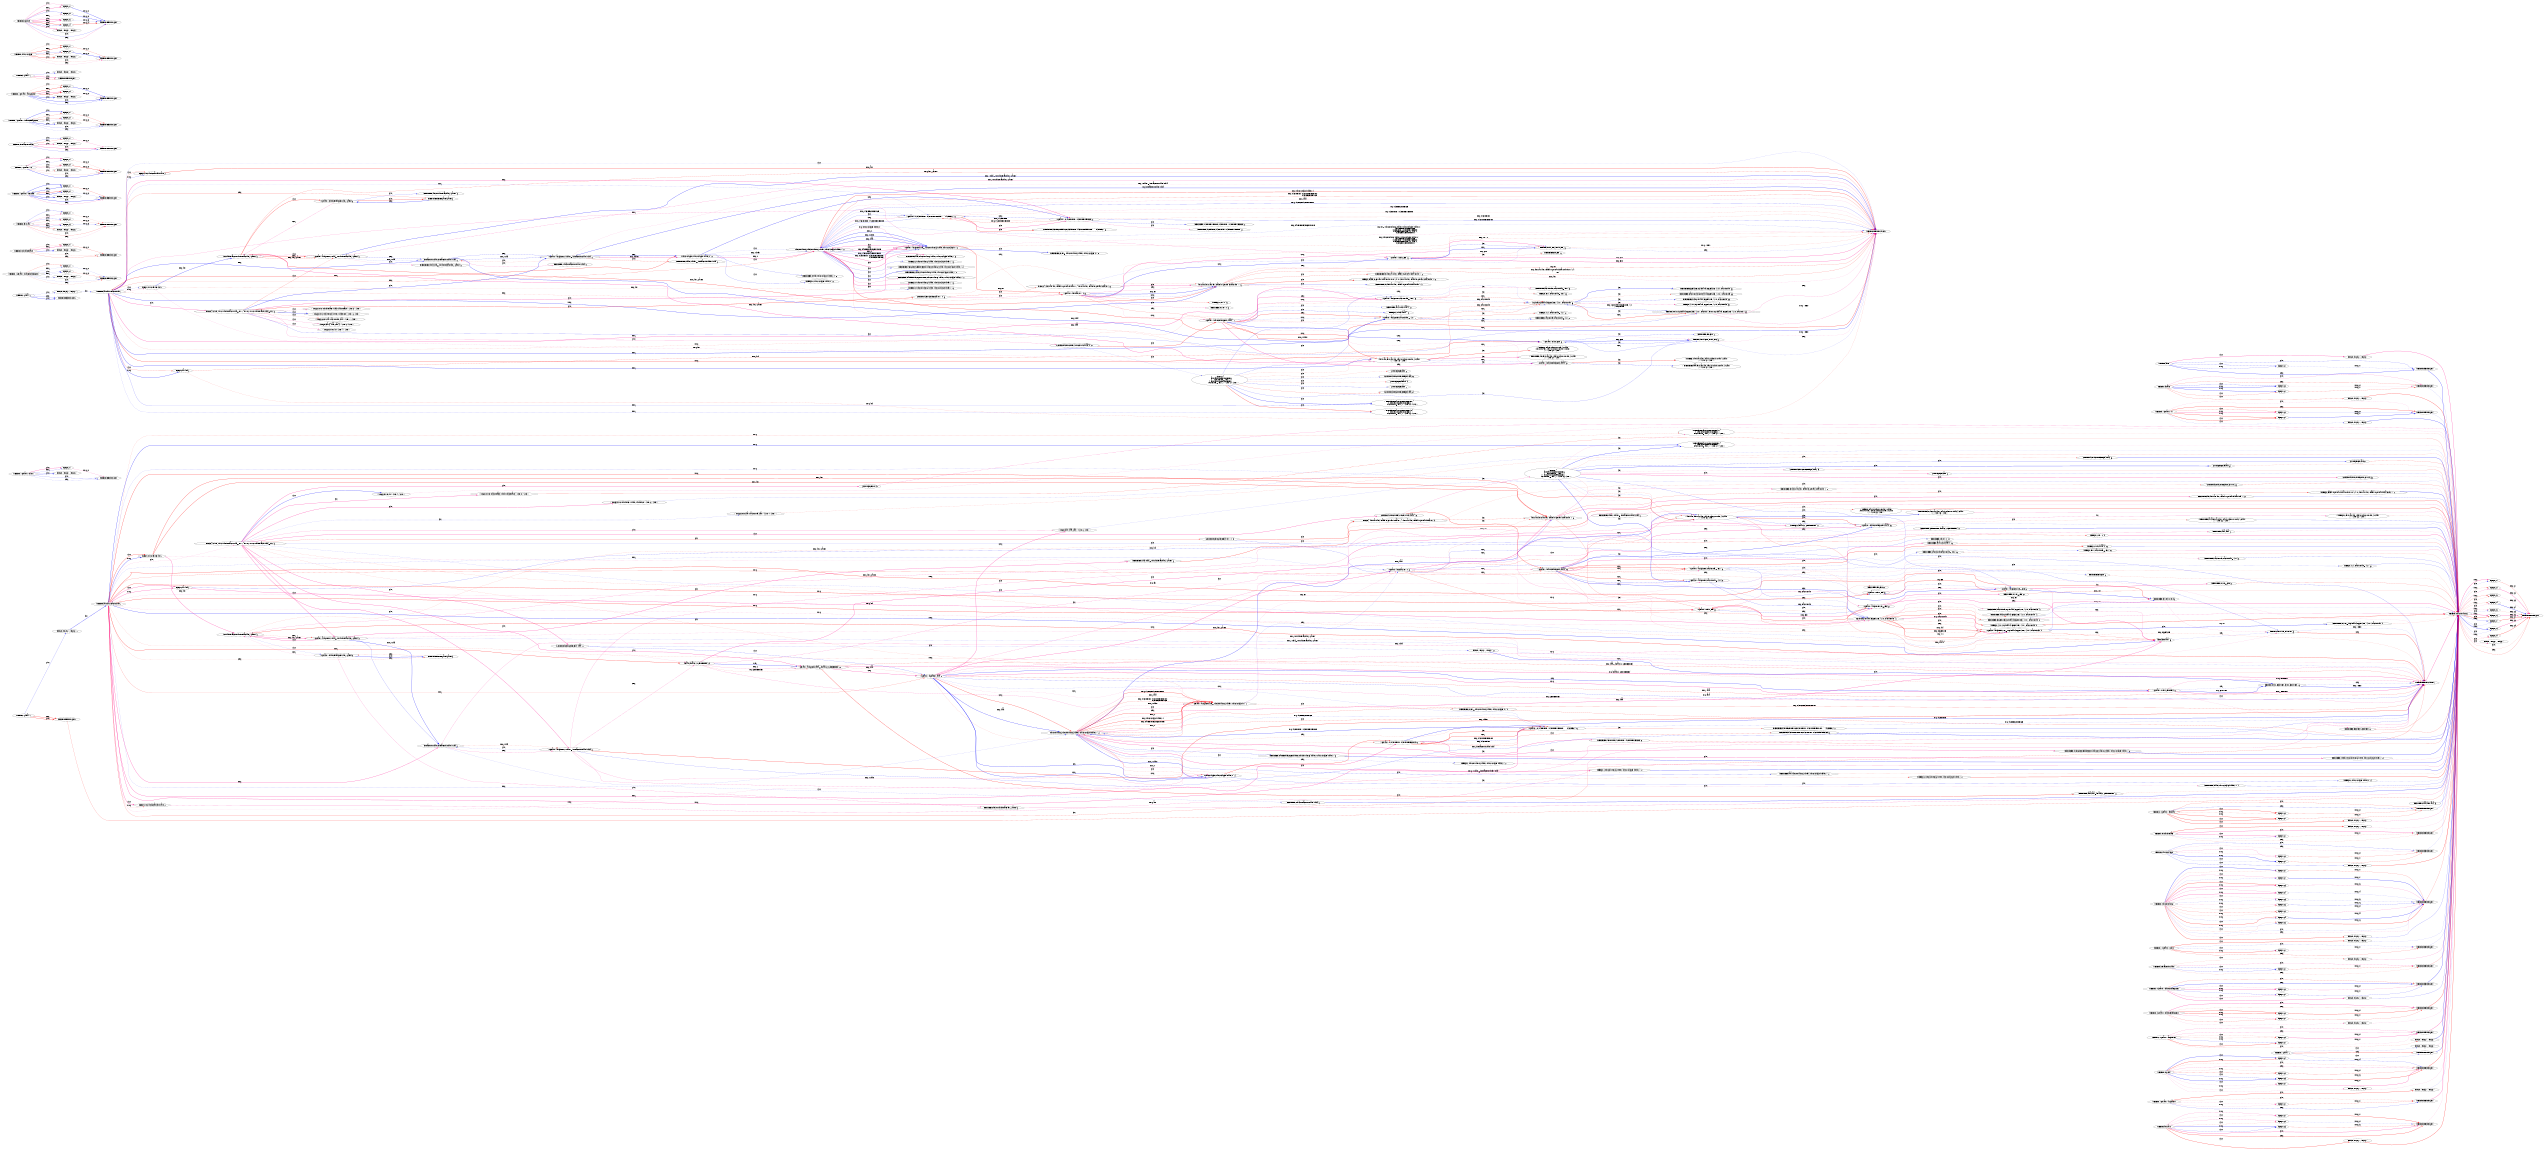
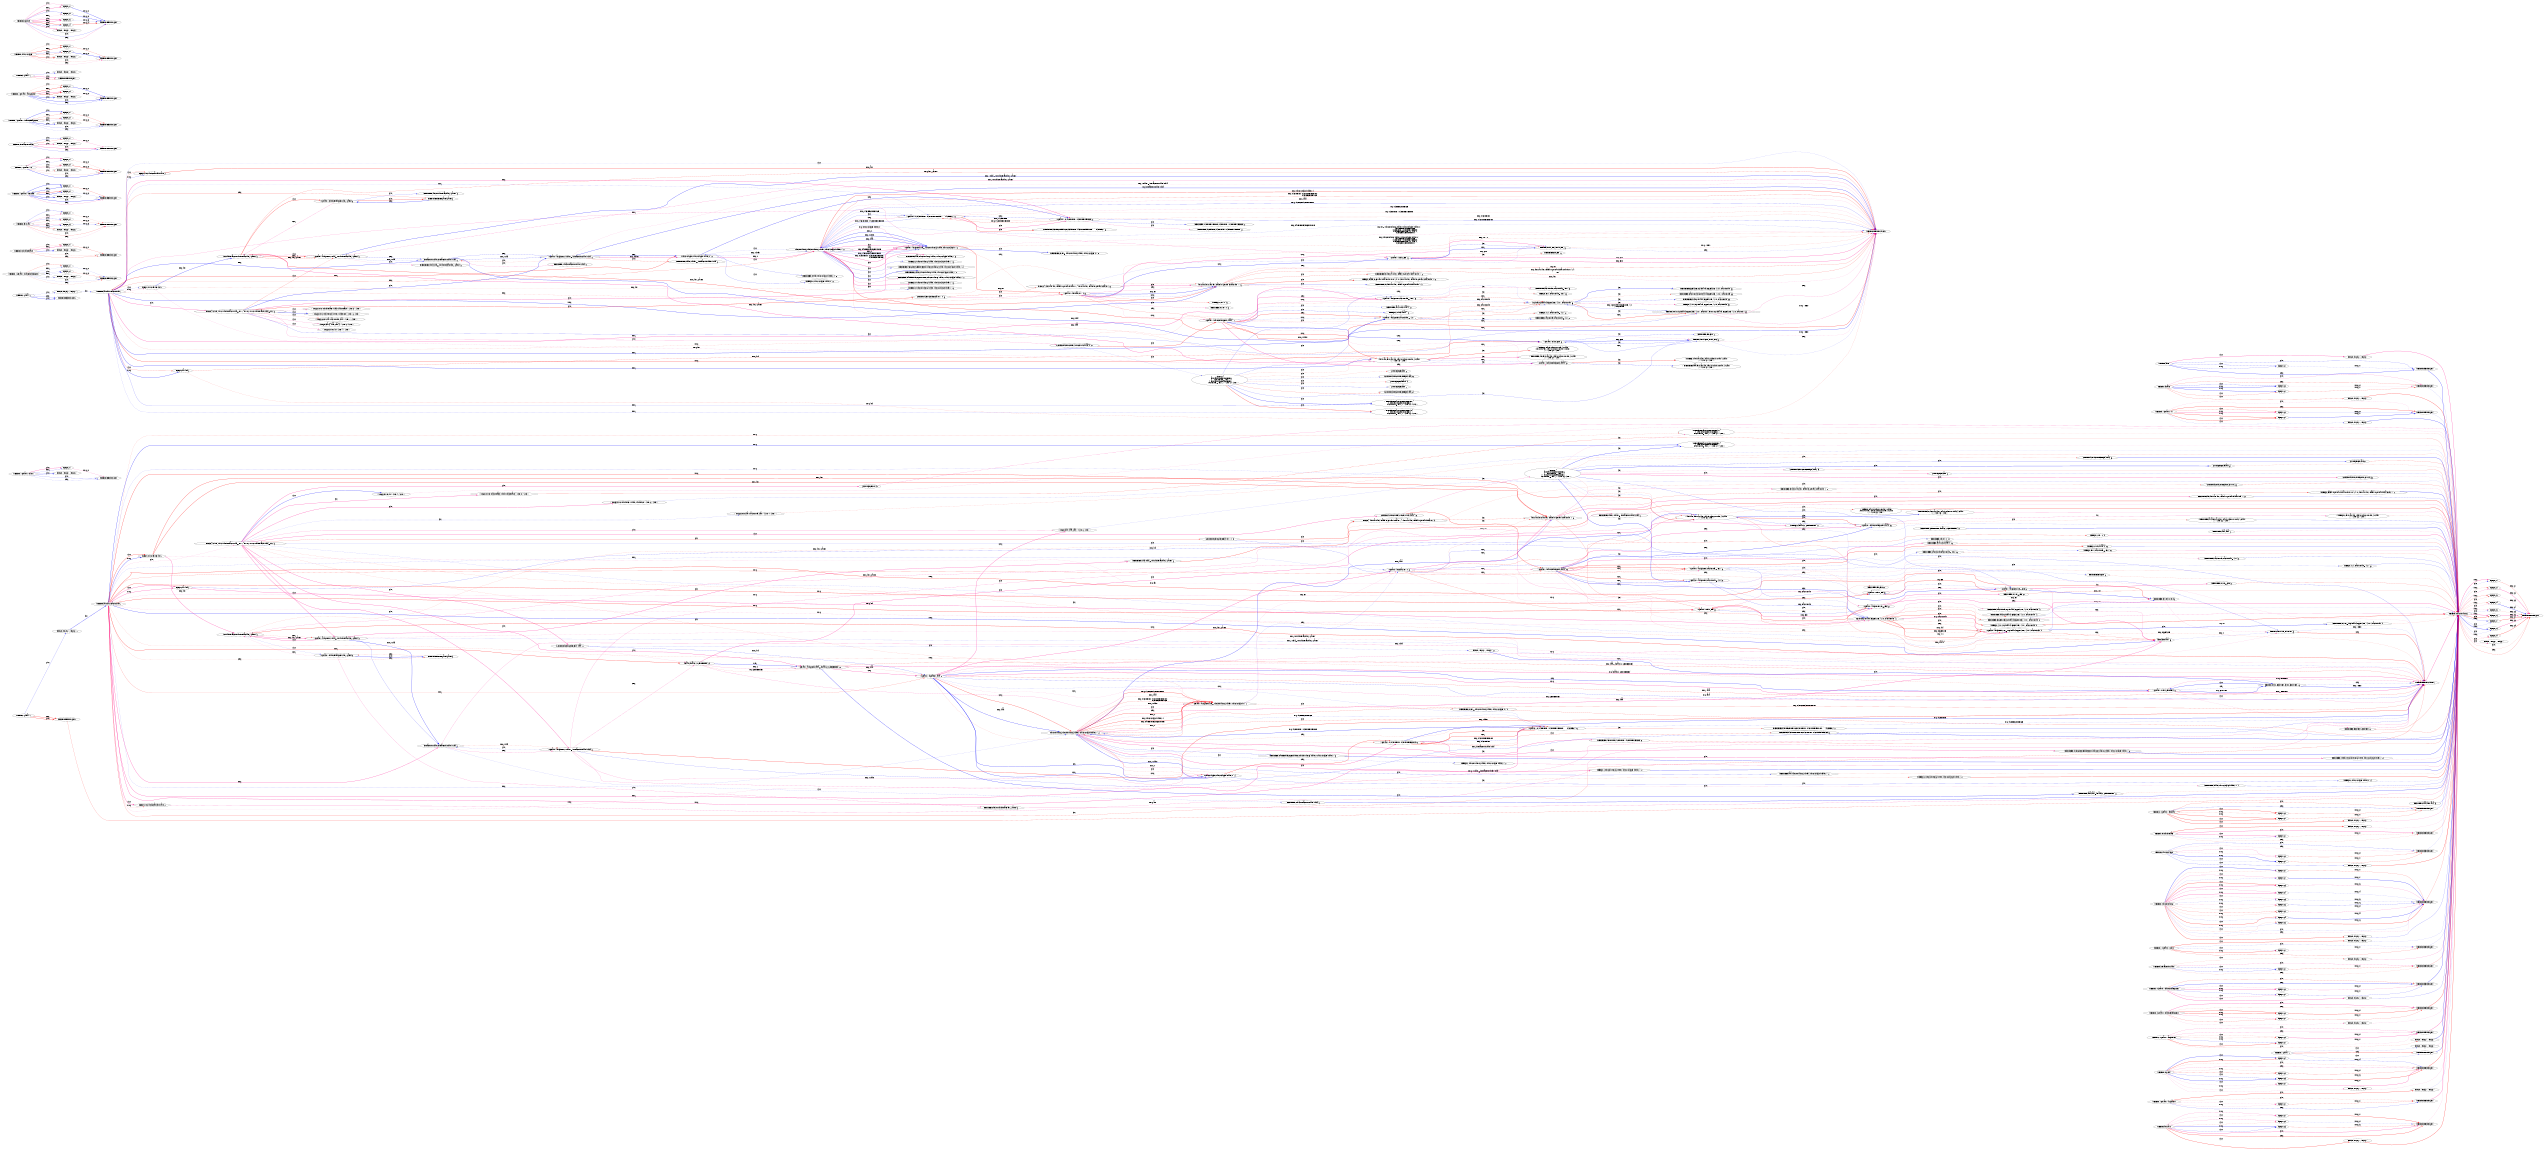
edge "(<operator>.logicalNot,!data)" -> "(IDENTIFIER,data,!data)": removed, label "AST:"
edge "(kmalloc,kmalloc(2, GFP_KERNEL))" -> "(IDENTIFIER,GFP_KERNEL,kmalloc(2, GFP_KERNEL))": removed, label "AST:"
edge "(kfree,kfree(data))" -> "(RETURN,return ret;,return ret;)": label "CFG: " -> "DDG: 0"
edge "(CONTROL_STRUCTURE,IF,if (!data))" -> "(<operator>.logicalNot,!data)": label "AST: " -> "DDG: buf"
edge "(RETURN,return -ENOMEM;,return -ENOMEM;)" -> "(<operator>.minus,-ENOMEM)": added, label "AST:"
edge "(<operator>.assignment,data = kmalloc(2, GFP_KERNEL))" -> "(IDENTIFIER,data,data = kmalloc(2, GFP_KERNEL))": color red -> blue
